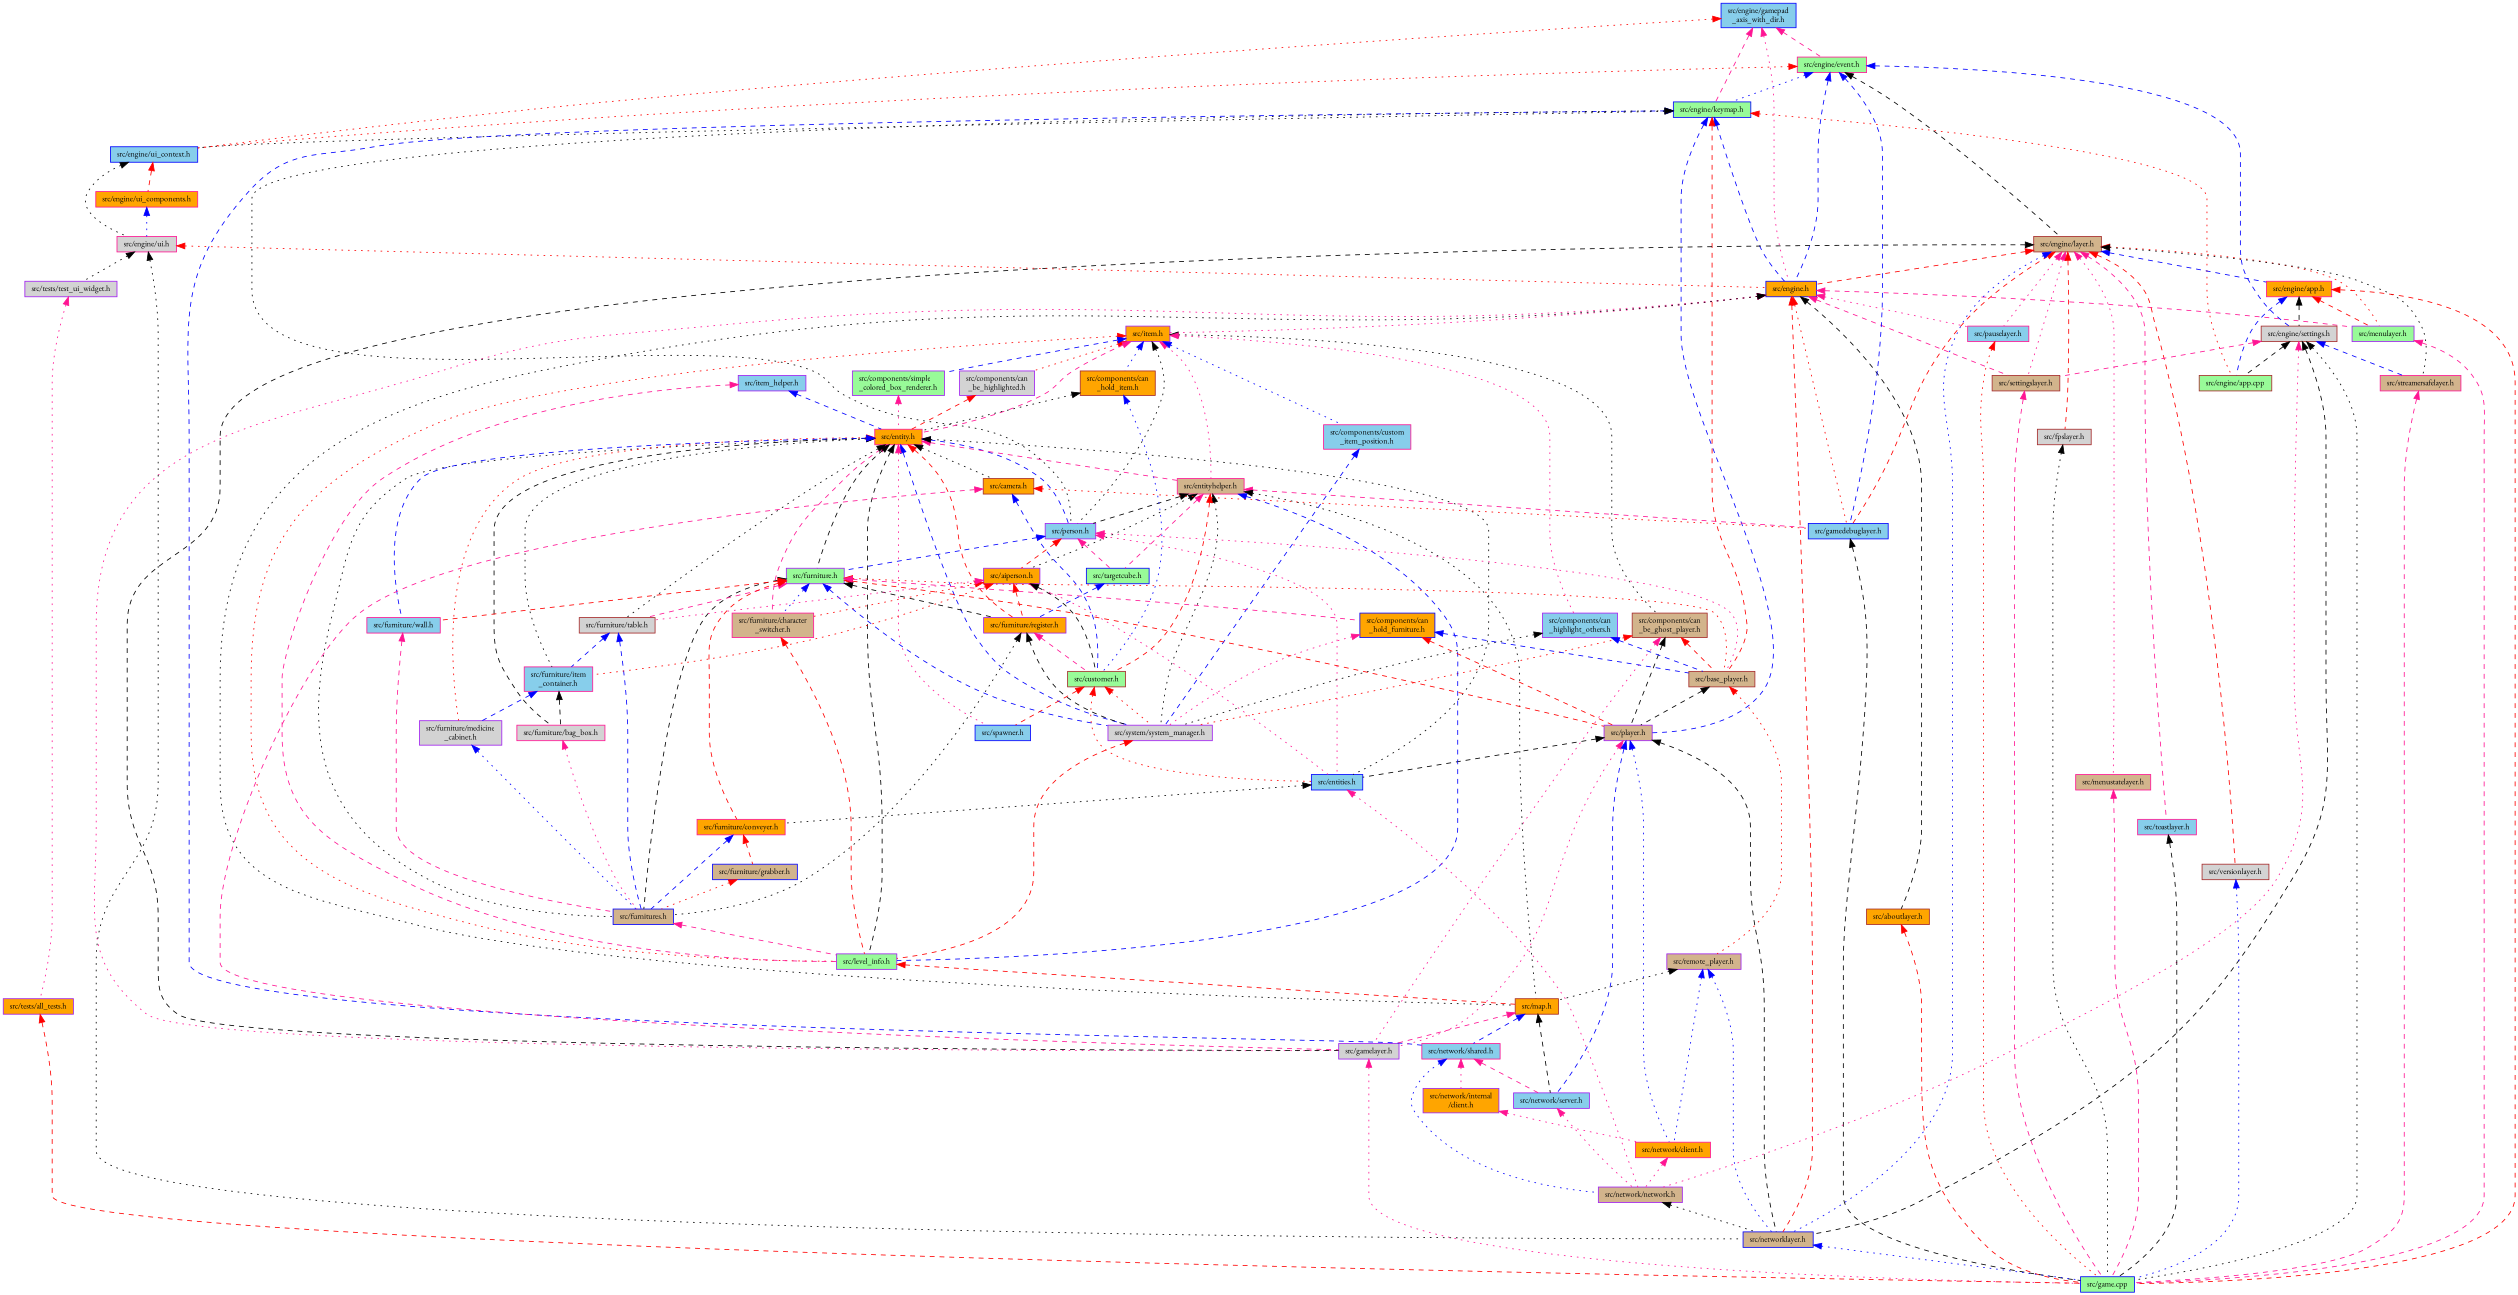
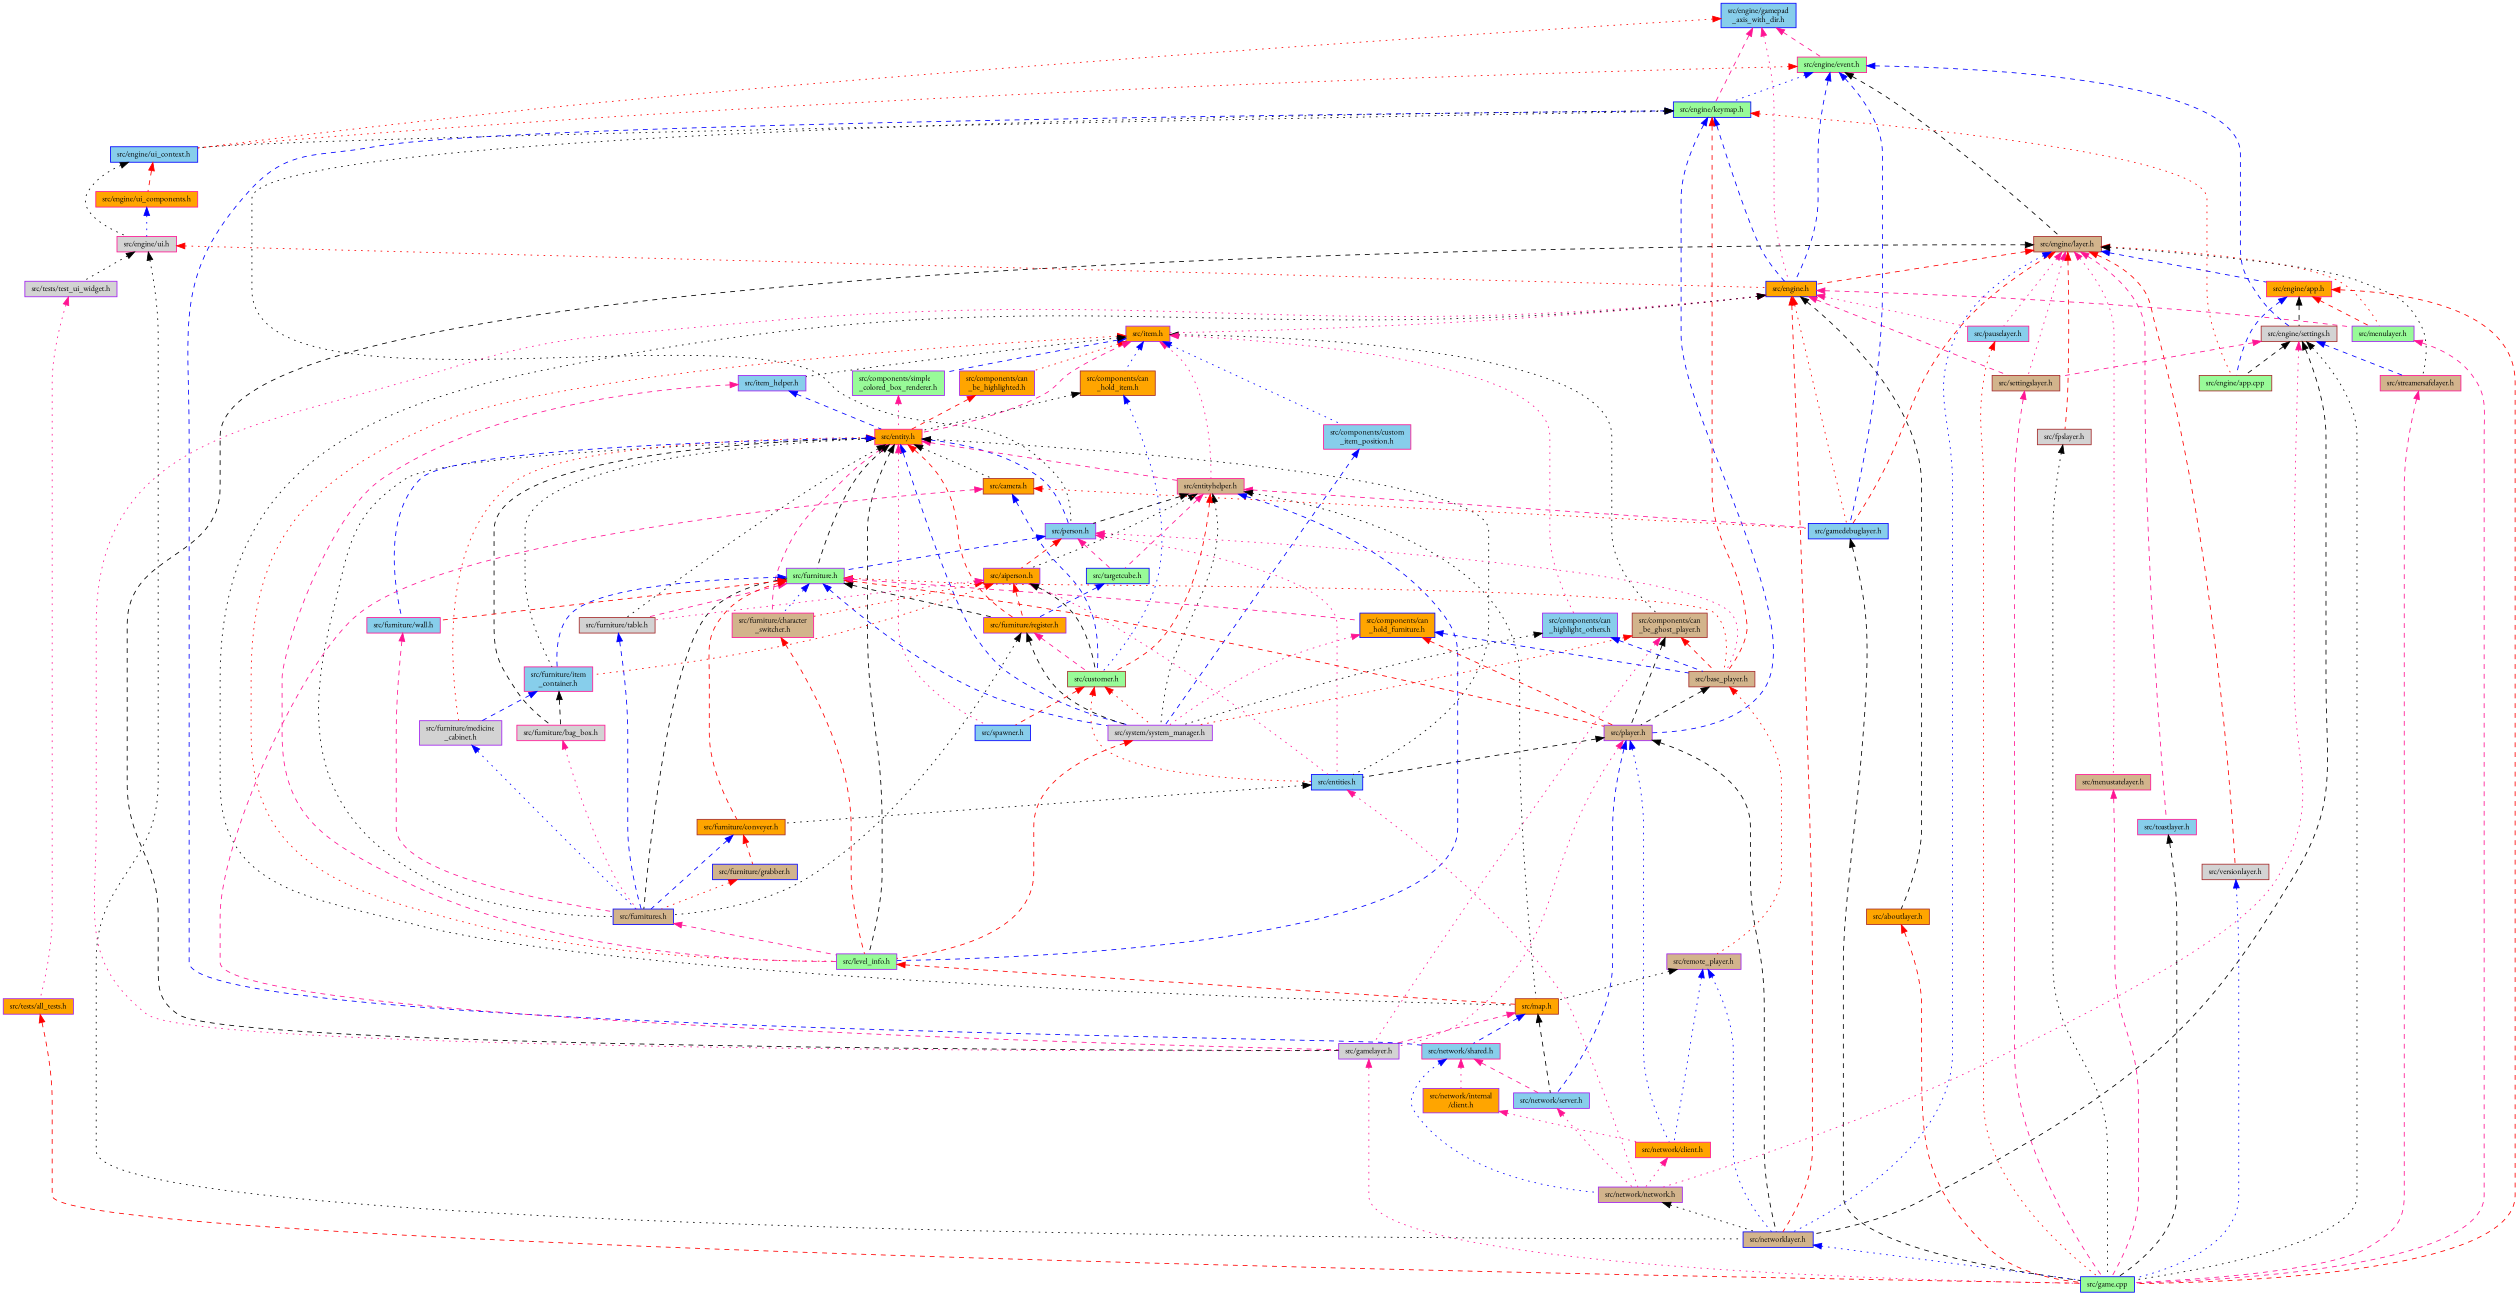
node "src/components/can _be_highlighted.h": fillcolor lightgrey -> orange
edge "src/person.h" -> "src/item.h": now "src/item_helper.h" -> "src/item.h"
edge "src/furniture/item _container.h" -> "src/furniture/table.h": now "src/furniture/item _container.h" -> "src/furniture.h"
node "src/furniture/conveyer.h": color deeppink -> brown
